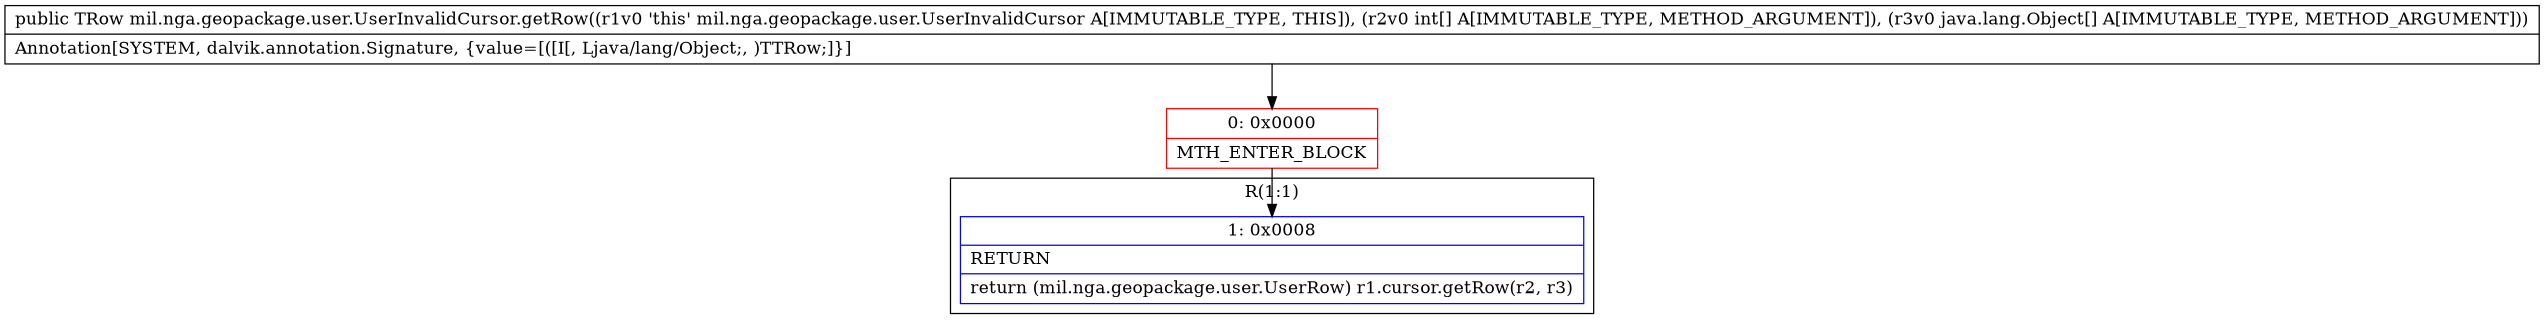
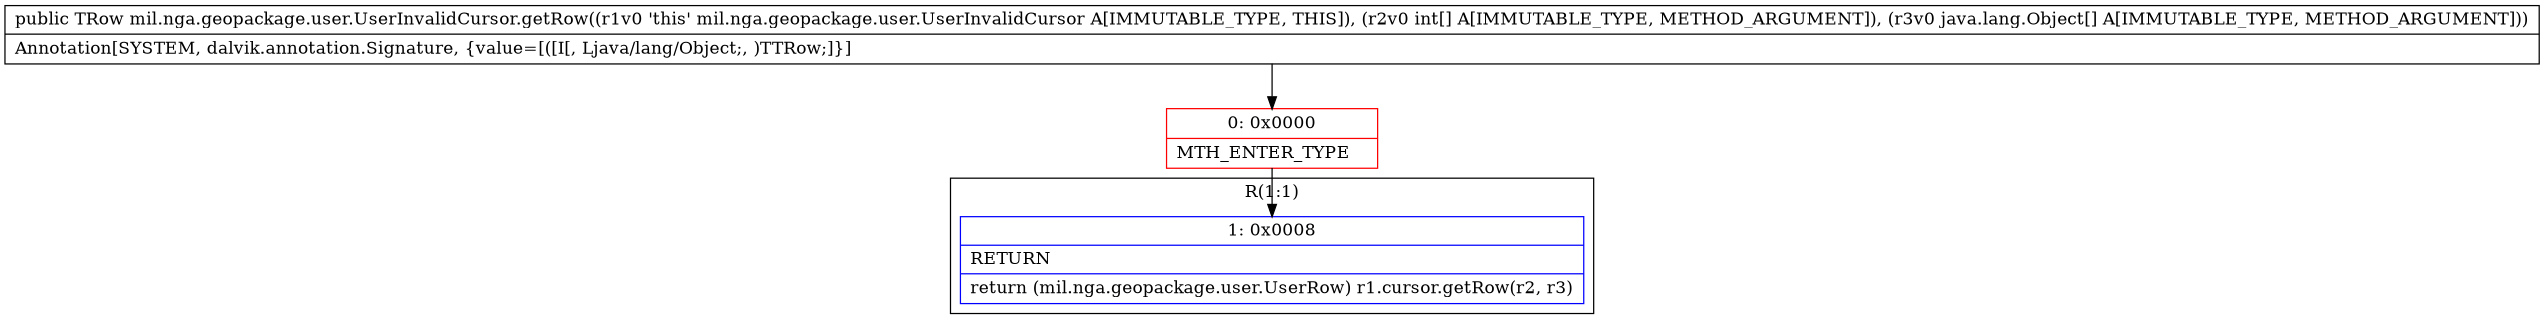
node "0: 0x0000": text "MTH_ENTER_BLOCK" -> "MTH_ENTER_TYPE"
